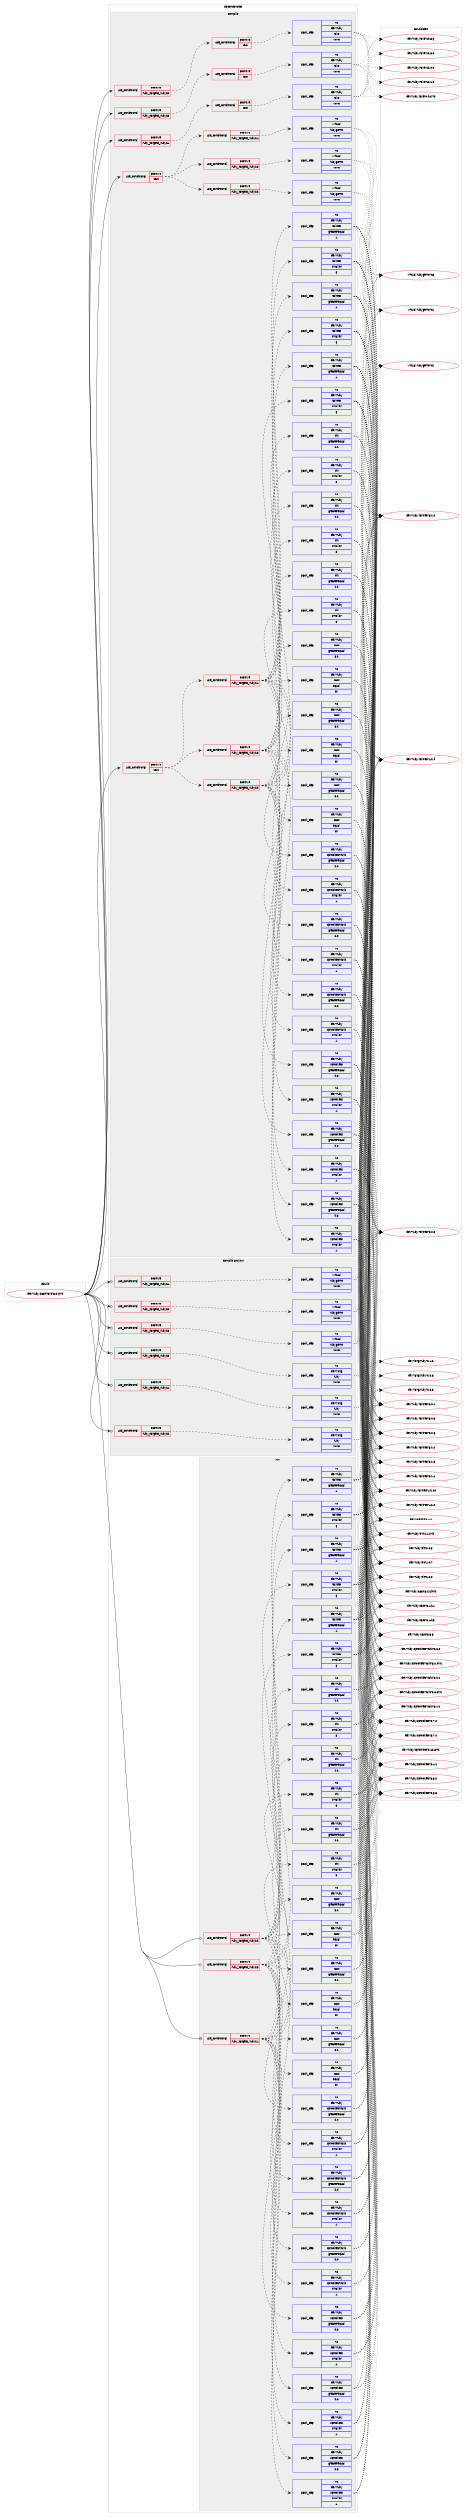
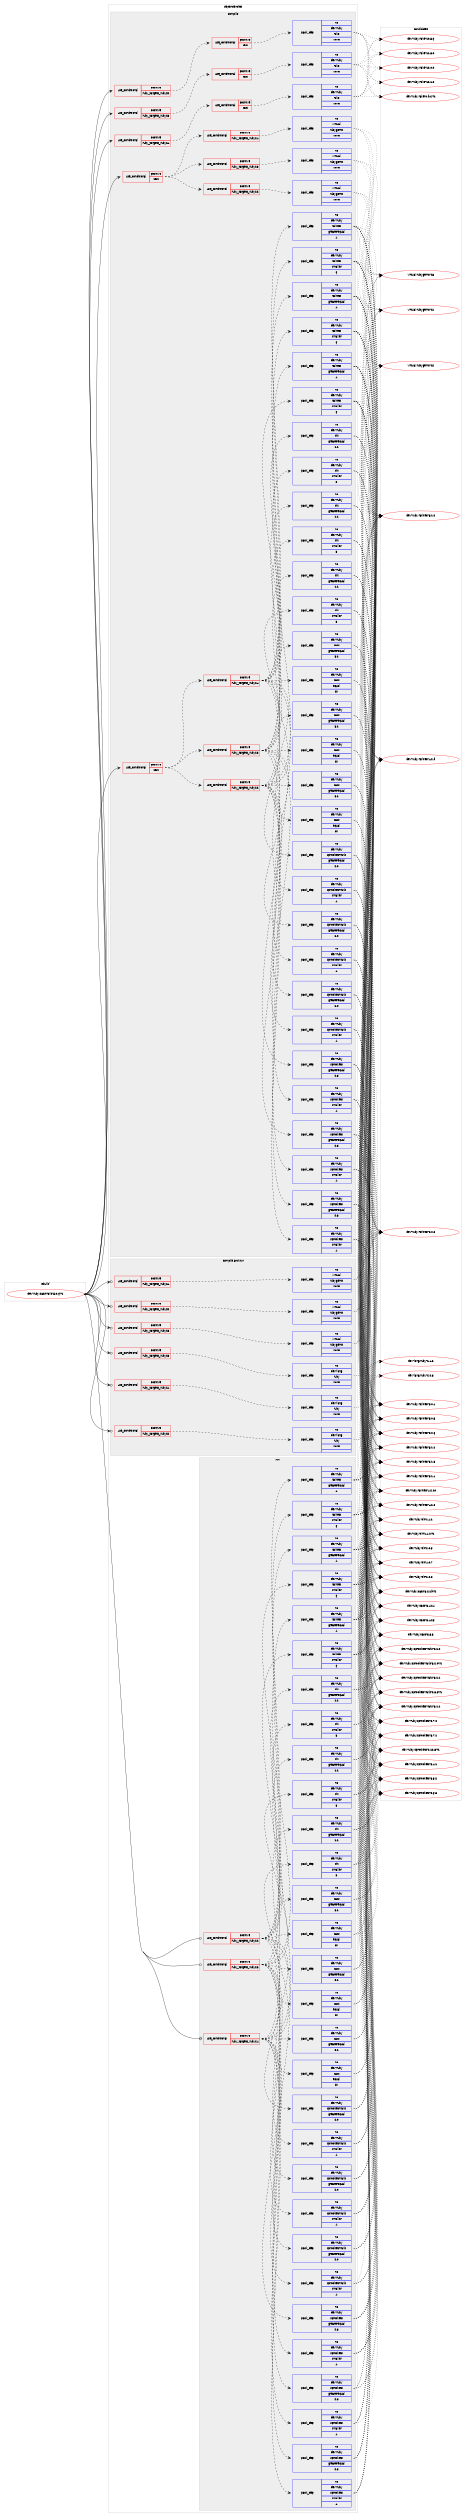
node "dev-lang/ruby-2.3.5": removed
node "dev-use/tilt-1.4.1": label "dev-use/tilt-1.4.1" -> "dev-ruby/tilt-1.4.1"
